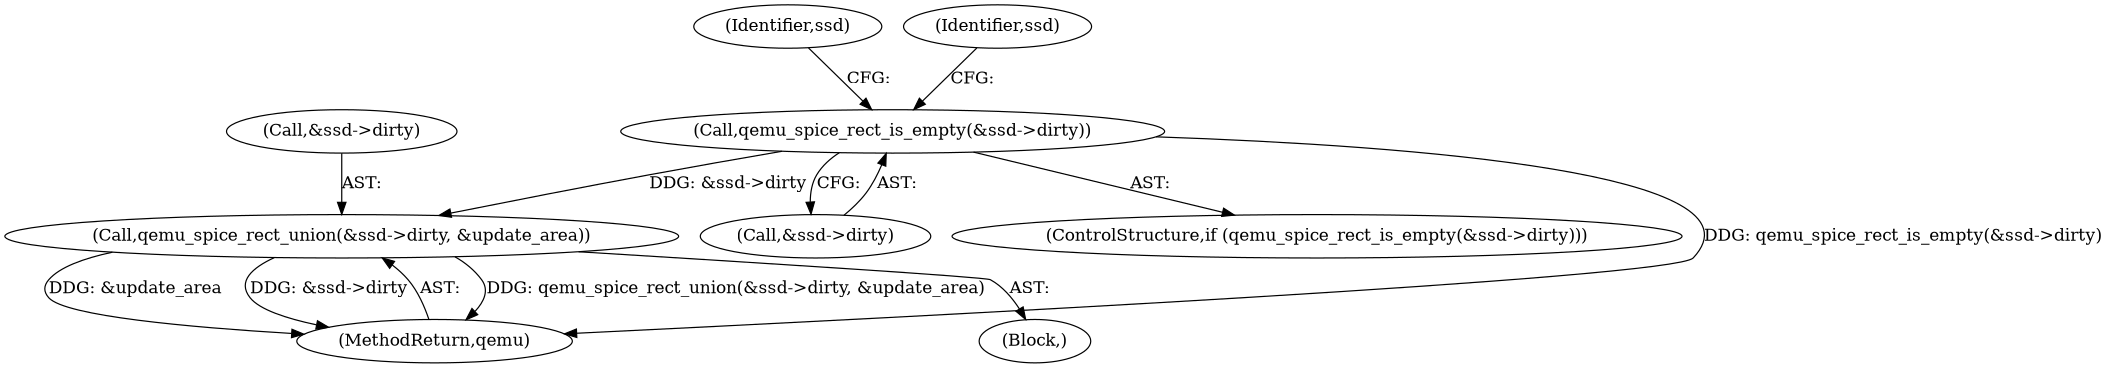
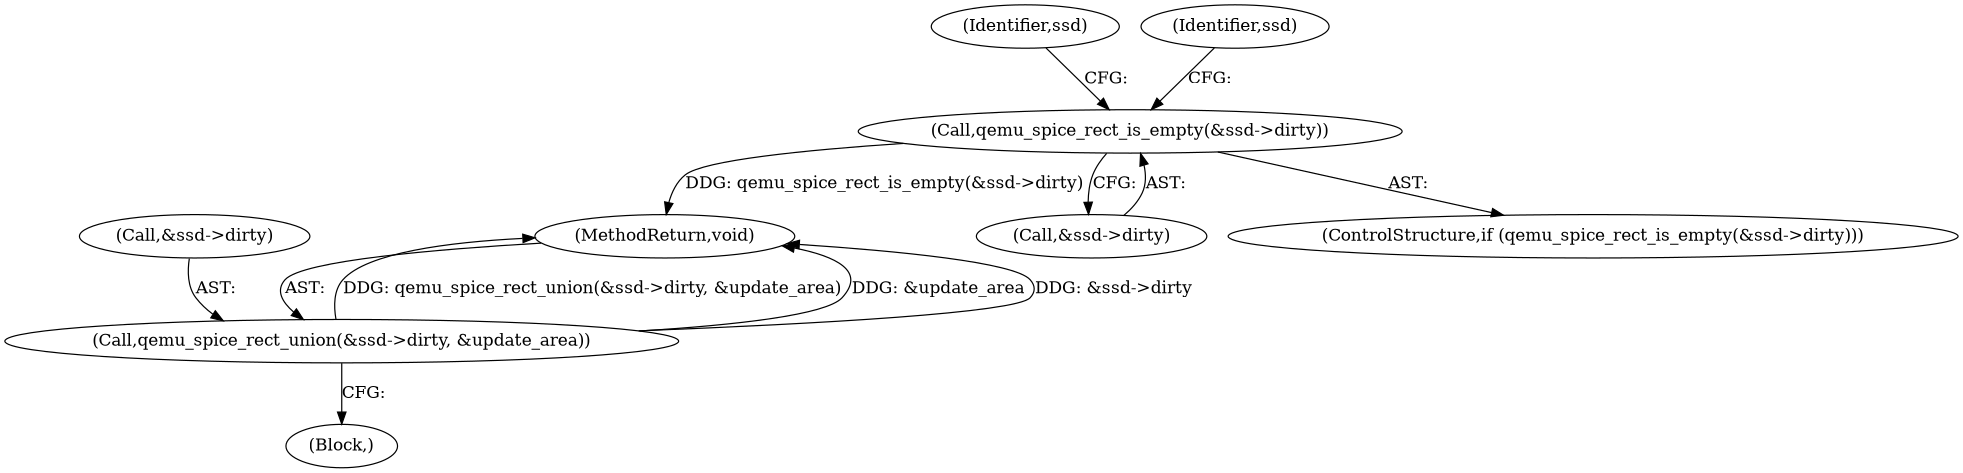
edge "(Call,qemu_spice_rect_is_empty(&ssd->dirty))" -> "(Call,qemu_spice_rect_union(&ssd->dirty, &update_area))": removed, label "DDG: &ssd->dirty"
edge "(Call,qemu_spice_rect_union(&ssd->dirty, &update_area))" -> "(Block,)": label "AST: " -> "CFG: "
node "(MethodReturn,qemu)": label "(MethodReturn,qemu)" -> "(MethodReturn,void)"
